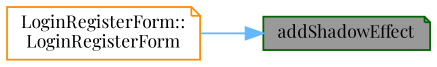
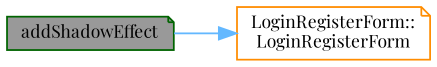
edge "LoginRegisterForm:: LoginRegisterForm" -> "addShadowEffect": reversed
